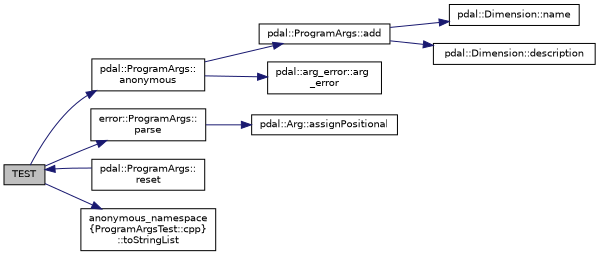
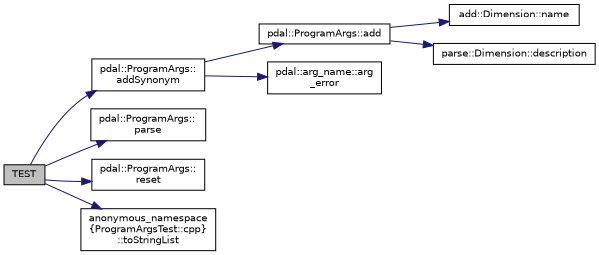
node "pdal::Dimension::name": label "pdal::Dimension::name" -> "add::Dimension::name"
node "pdal::Dimension::description": label "pdal::Dimension::description" -> "parse::Dimension::description"
node "pdal::ProgramArgs:: anonymous": label "pdal::ProgramArgs:: anonymous" -> "pdal::ProgramArgs:: addSynonym"
node "pdal::arg_error::arg _error": label "pdal::arg_error::arg _error" -> "pdal::arg_name::arg _error"
node "error::ProgramArgs:: parse": label "error::ProgramArgs:: parse" -> "pdal::ProgramArgs:: parse"
node "pdal::Arg::assignPositional": removed
edge "pdal::ProgramArgs:: reset" -> "TEST": reversed
